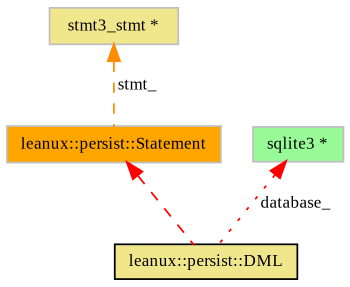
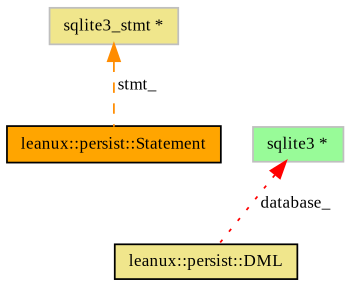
node "stmt3_stmt *": label "stmt3_stmt *" -> "sqlite3_stmt *"
node "leanux::persist::Statement": color grey75 -> black
edge "leanux::persist::DML" -> "leanux::persist::Statement": removed
